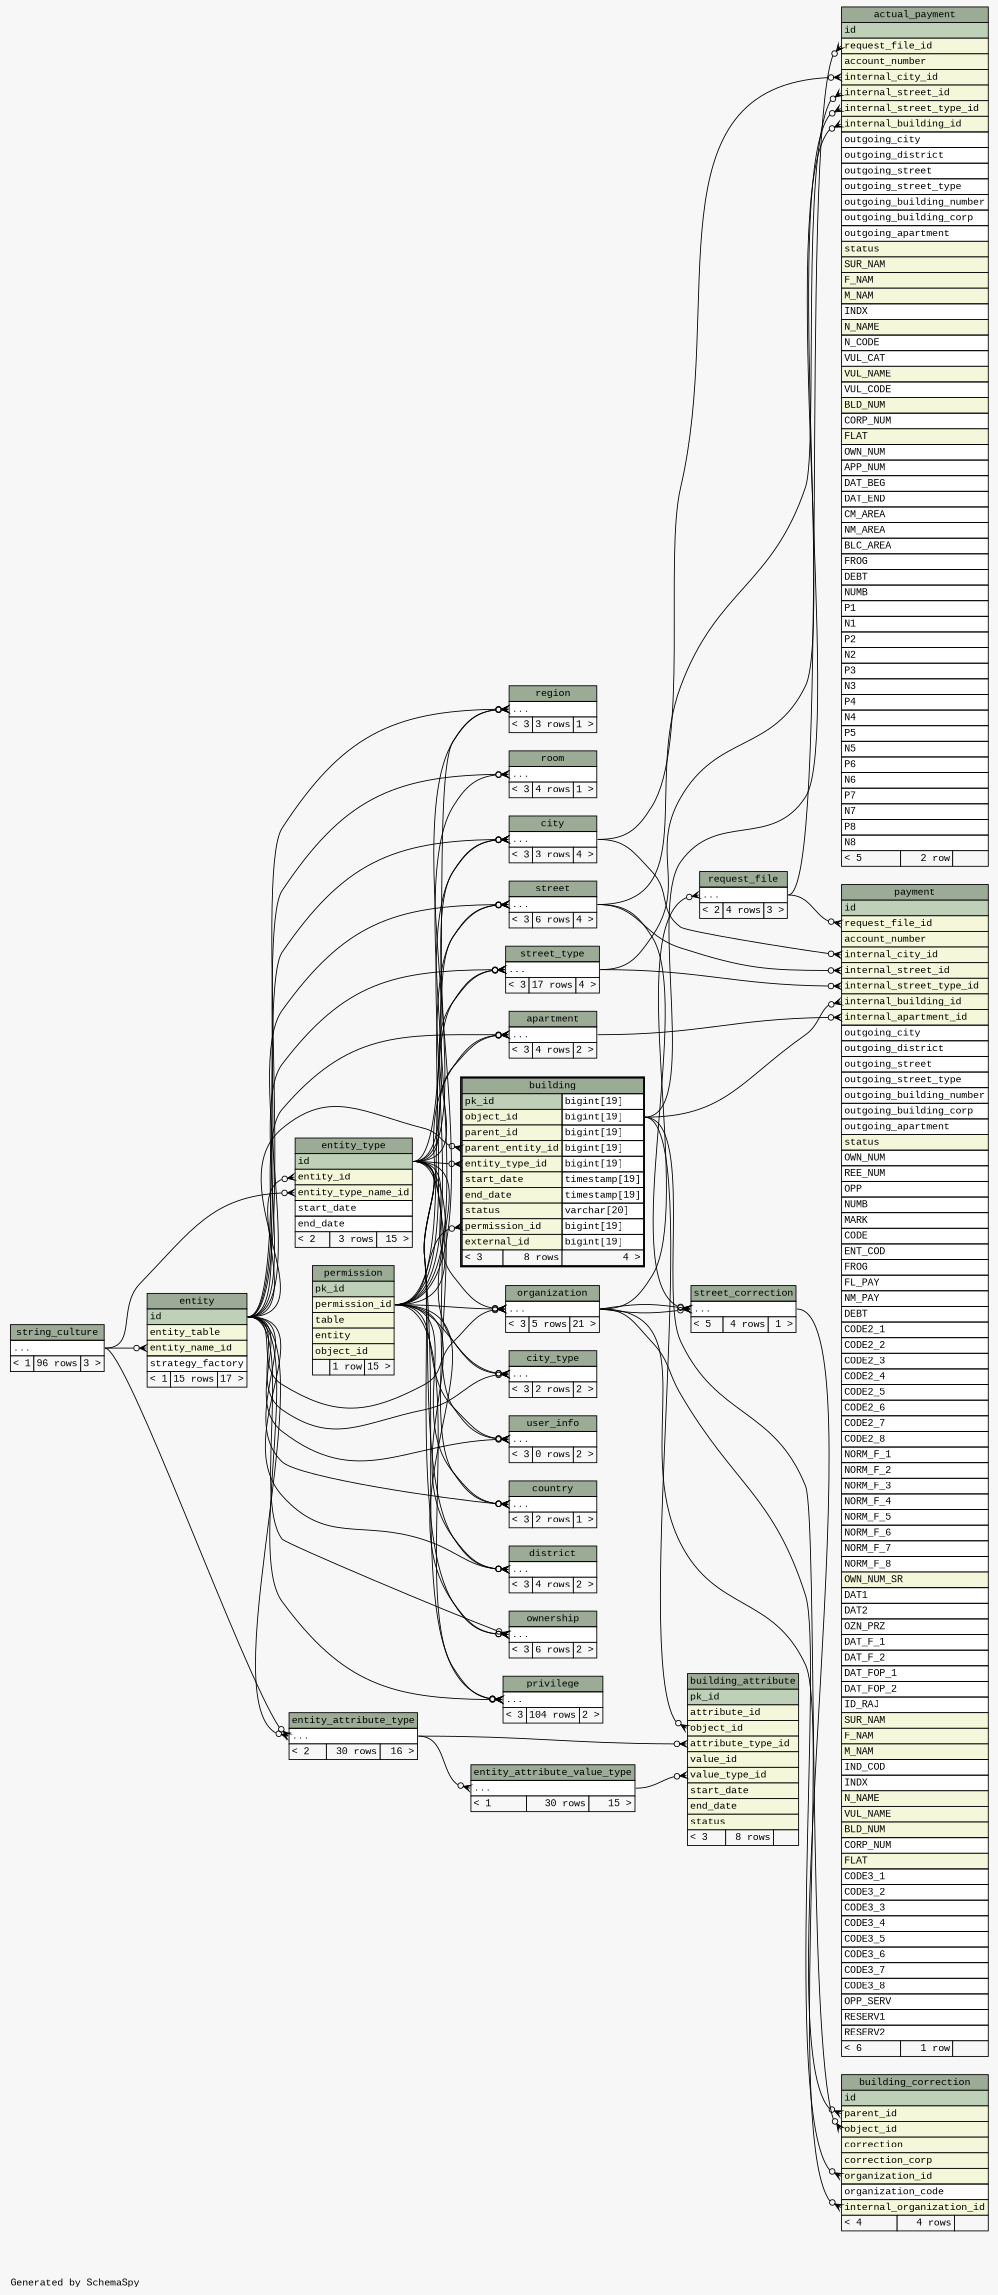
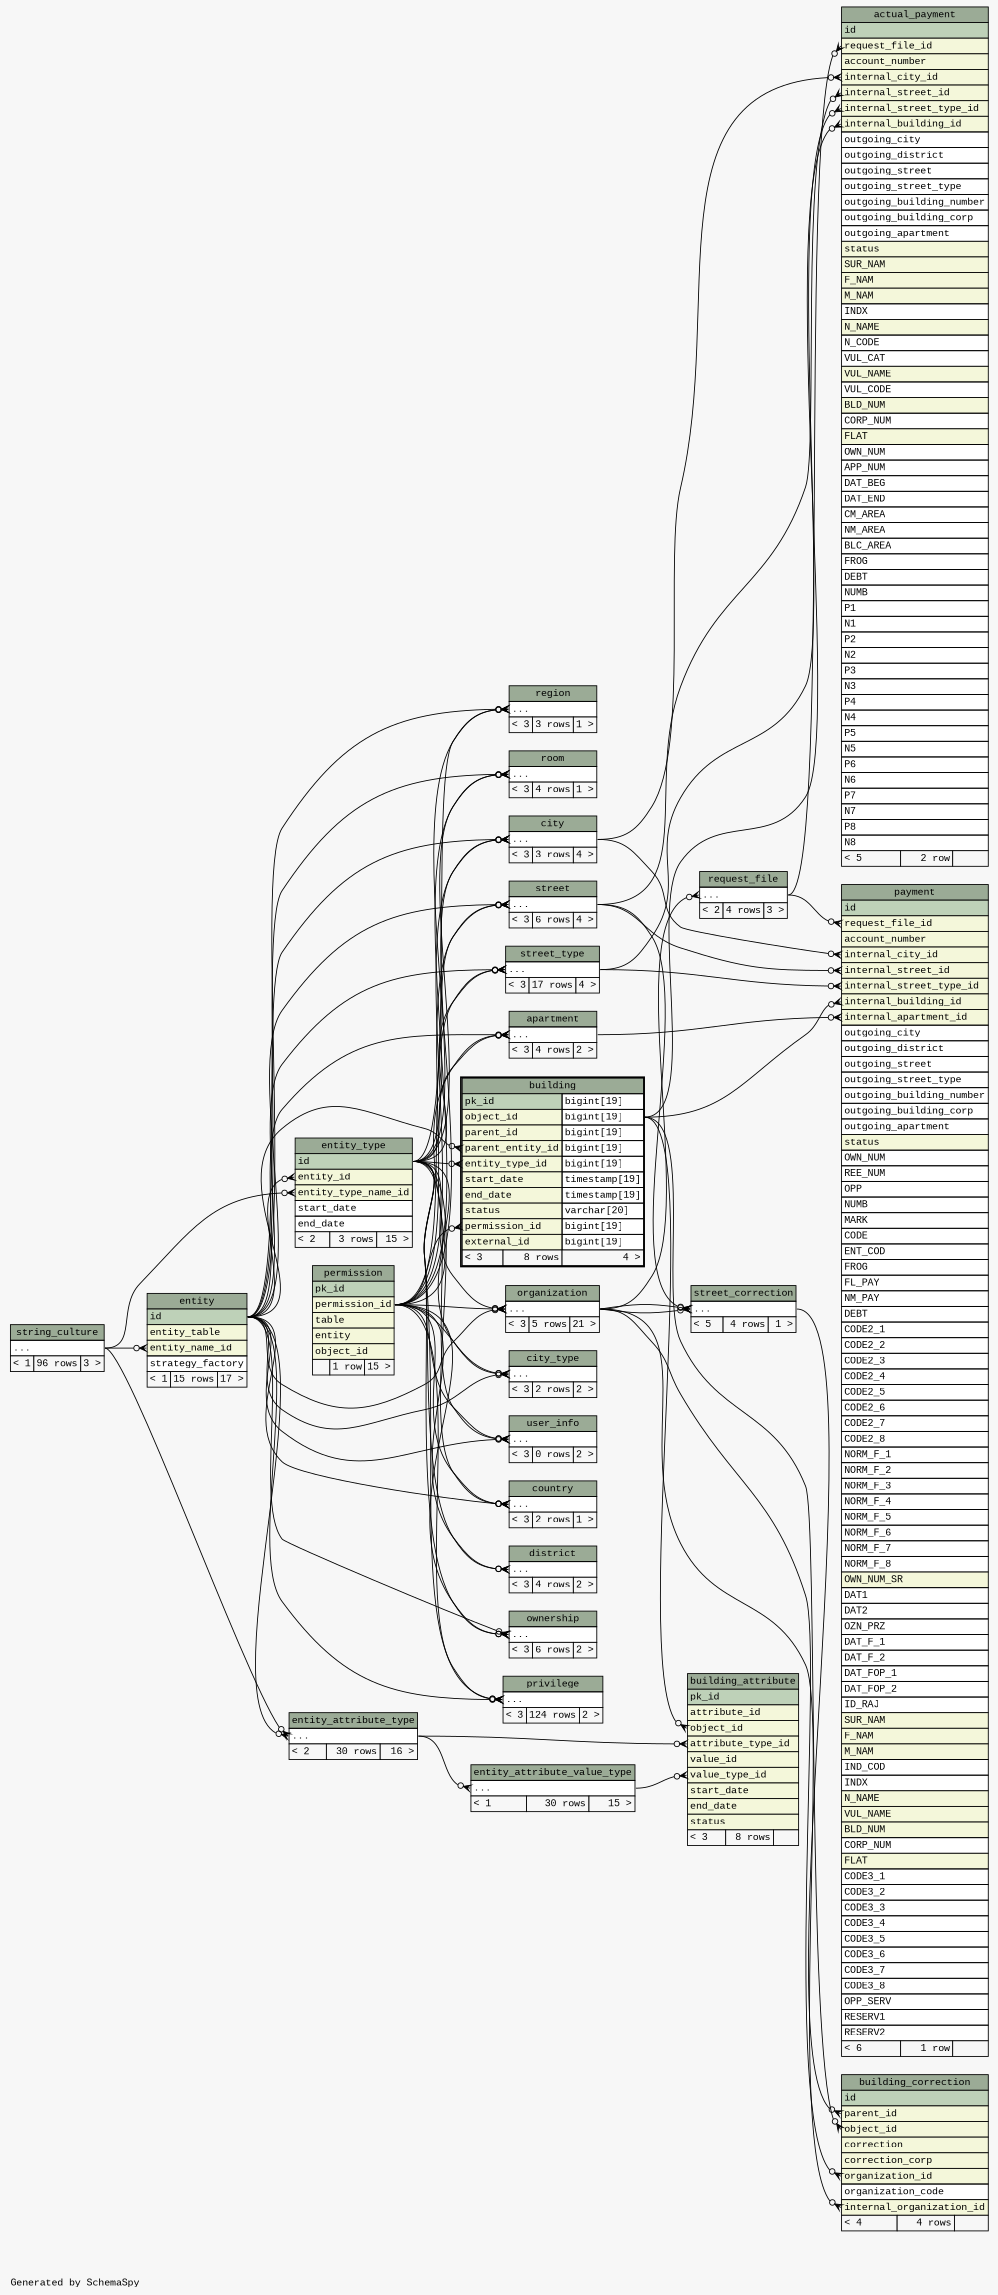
edge "entity_type" -> "room": added
edge "entity" -> "district": removed
node "privilege": text "104 rows" -> "124 rows"
